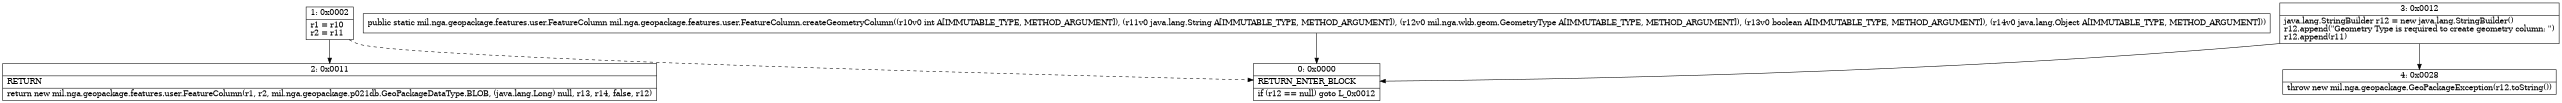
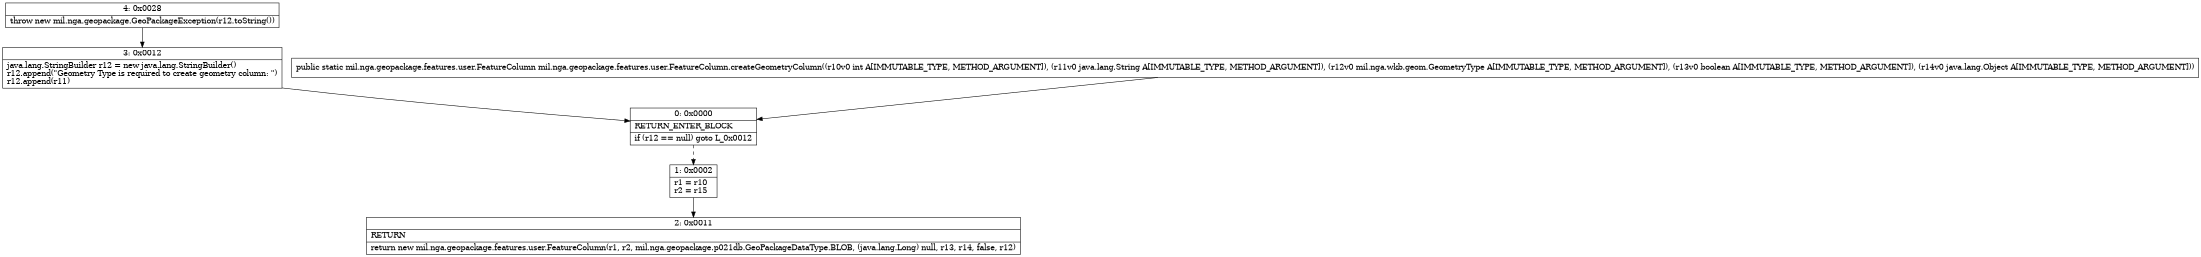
node "1: 0x0002": text "r2 = r11" -> "r2 = r15"
edge "3: 0x0012" -> "4: 0x0028": reversed
edge "1: 0x0002" -> "0: 0x0000": reversed
